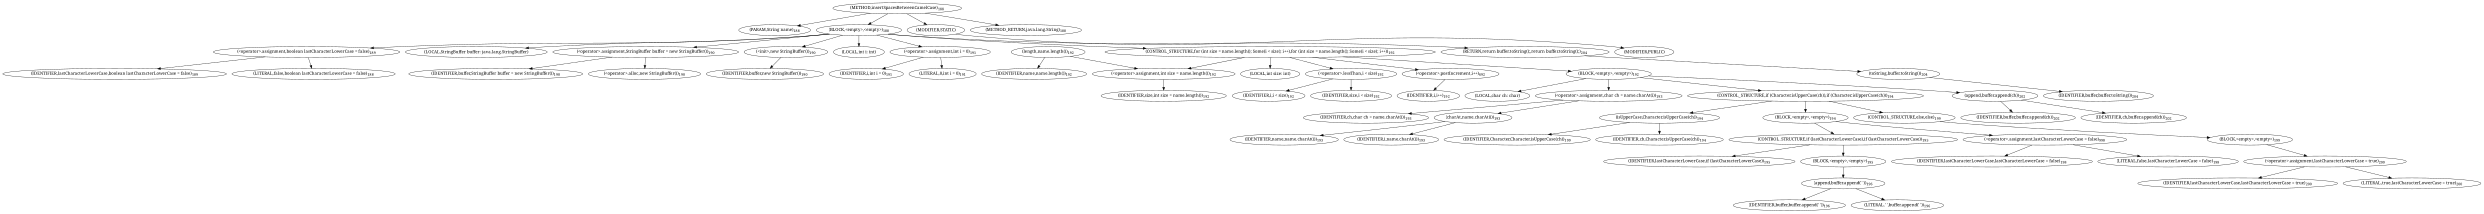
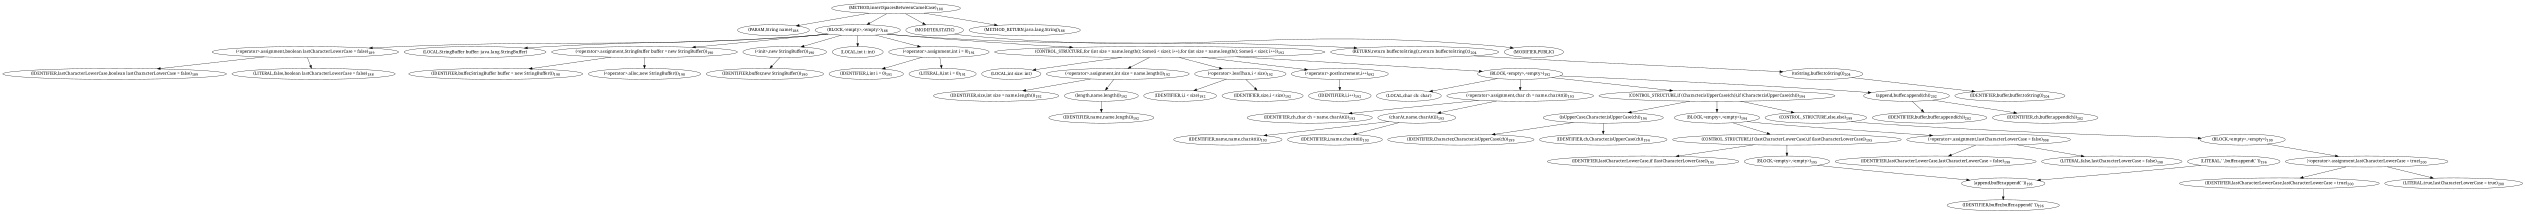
edge "(length,name.length())" -> "(<operator>.assignment,int size = name.length())": reversed
edge "(append,buffer.append(' '))" -> "(LITERAL,' ',buffer.append(' '))": reversed
